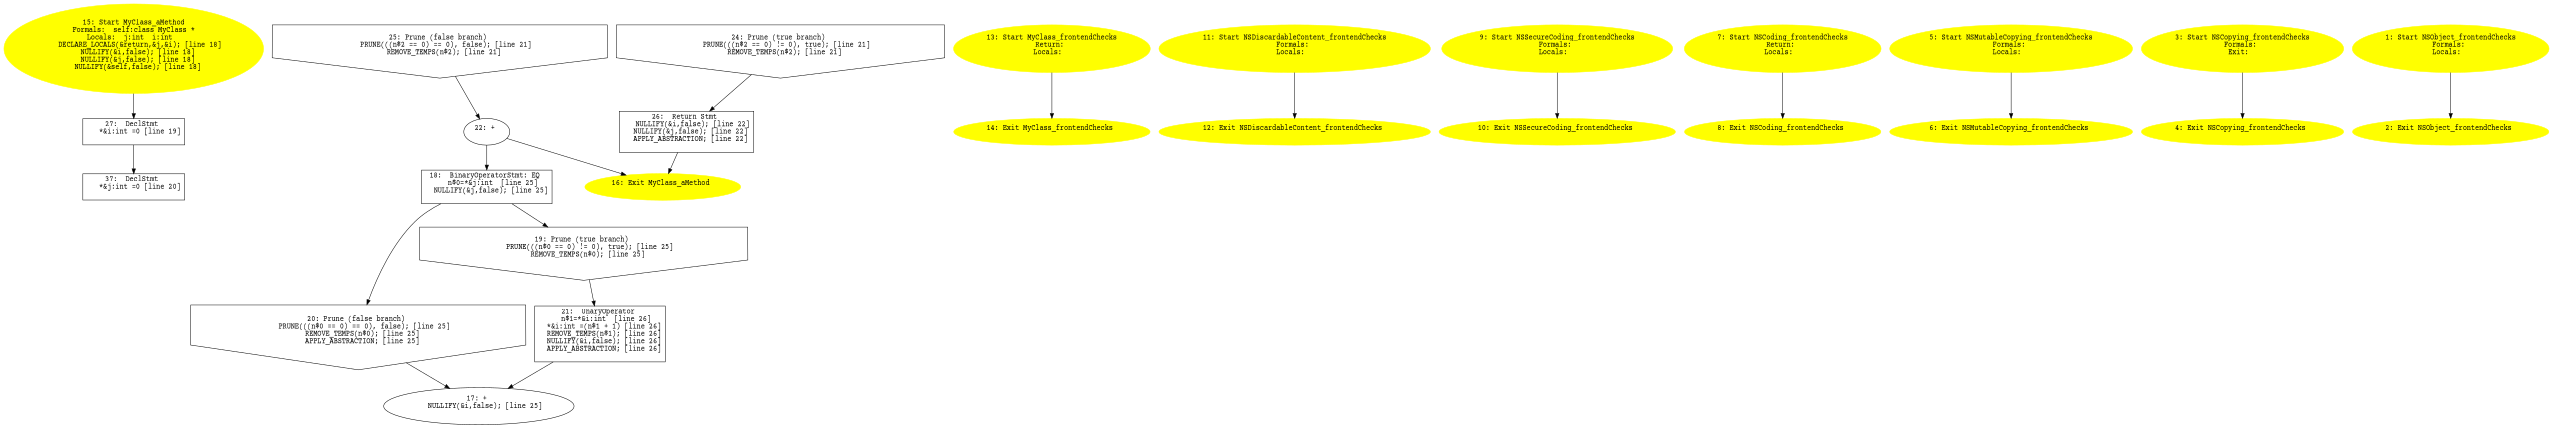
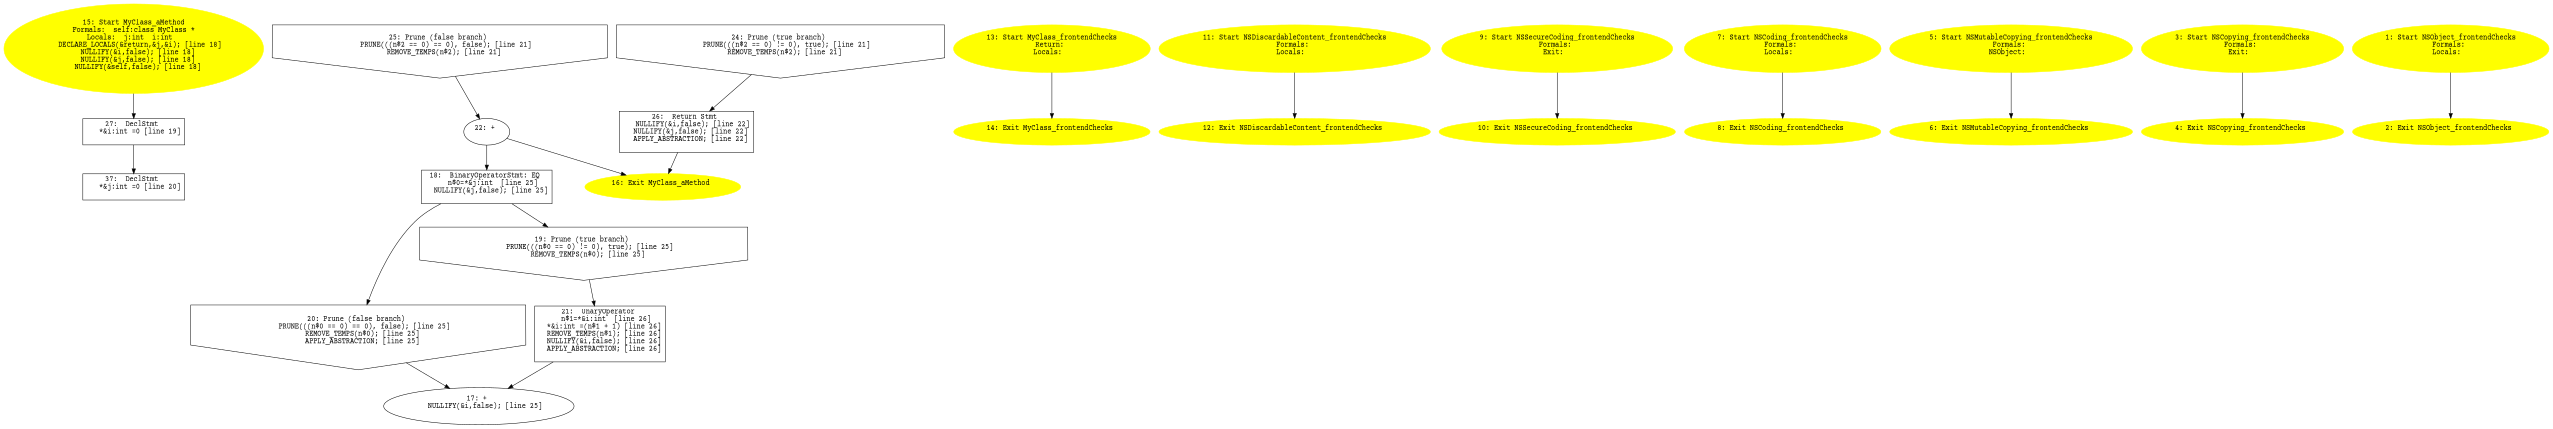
node "9: Start NSSecureCoding_frontendChecks Formals: Locals:": label "9: Start NSSecureCoding_frontendChecks Formals: Locals:" -> "9: Start NSSecureCoding_frontendChecks Formals: Exit:"
node "7: Start NSCoding_frontendChecks Return: Locals:": label "7: Start NSCoding_frontendChecks Return: Locals:" -> "7: Start NSCoding_frontendChecks Formals: Locals:"
node "5: Start NSMutableCopying_frontendChecks Formals: Locals:": label "5: Start NSMutableCopying_frontendChecks Formals: Locals:" -> "5: Start NSMutableCopying_frontendChecks Formals: NSObject:"
